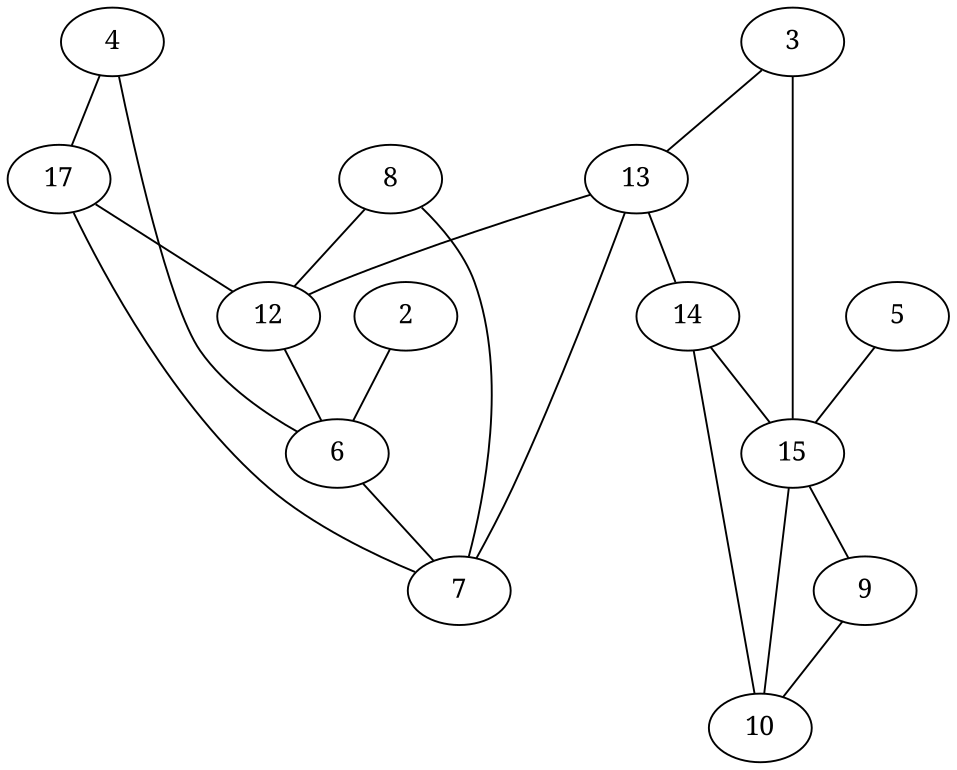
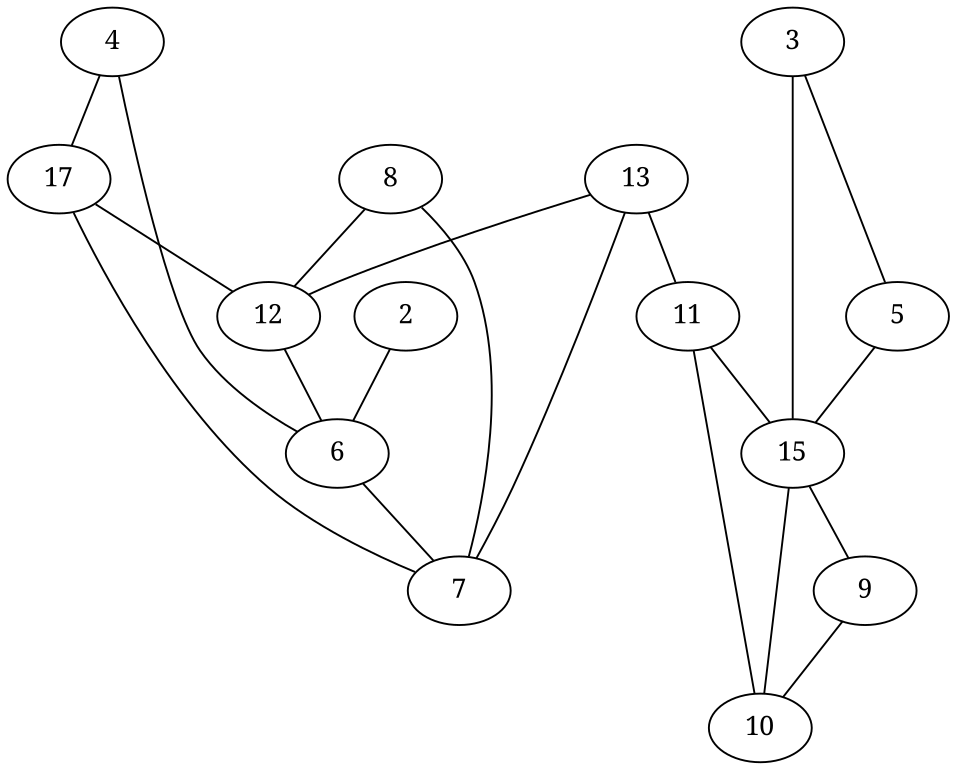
edge "3" -- "13": now "3" -- "5"
node "14": label "14" -> "11"
